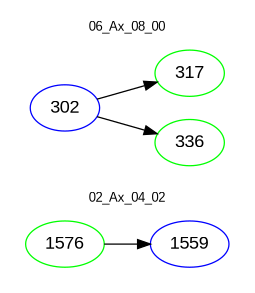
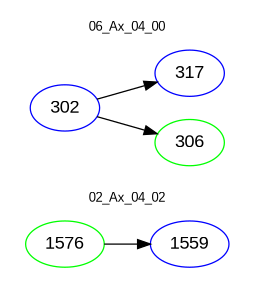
cluster "06_Ax_08_00": label "06_Ax_08_00" -> "06_Ax_04_00"
node "317": color green -> blue
node "336": label "336" -> "306"
